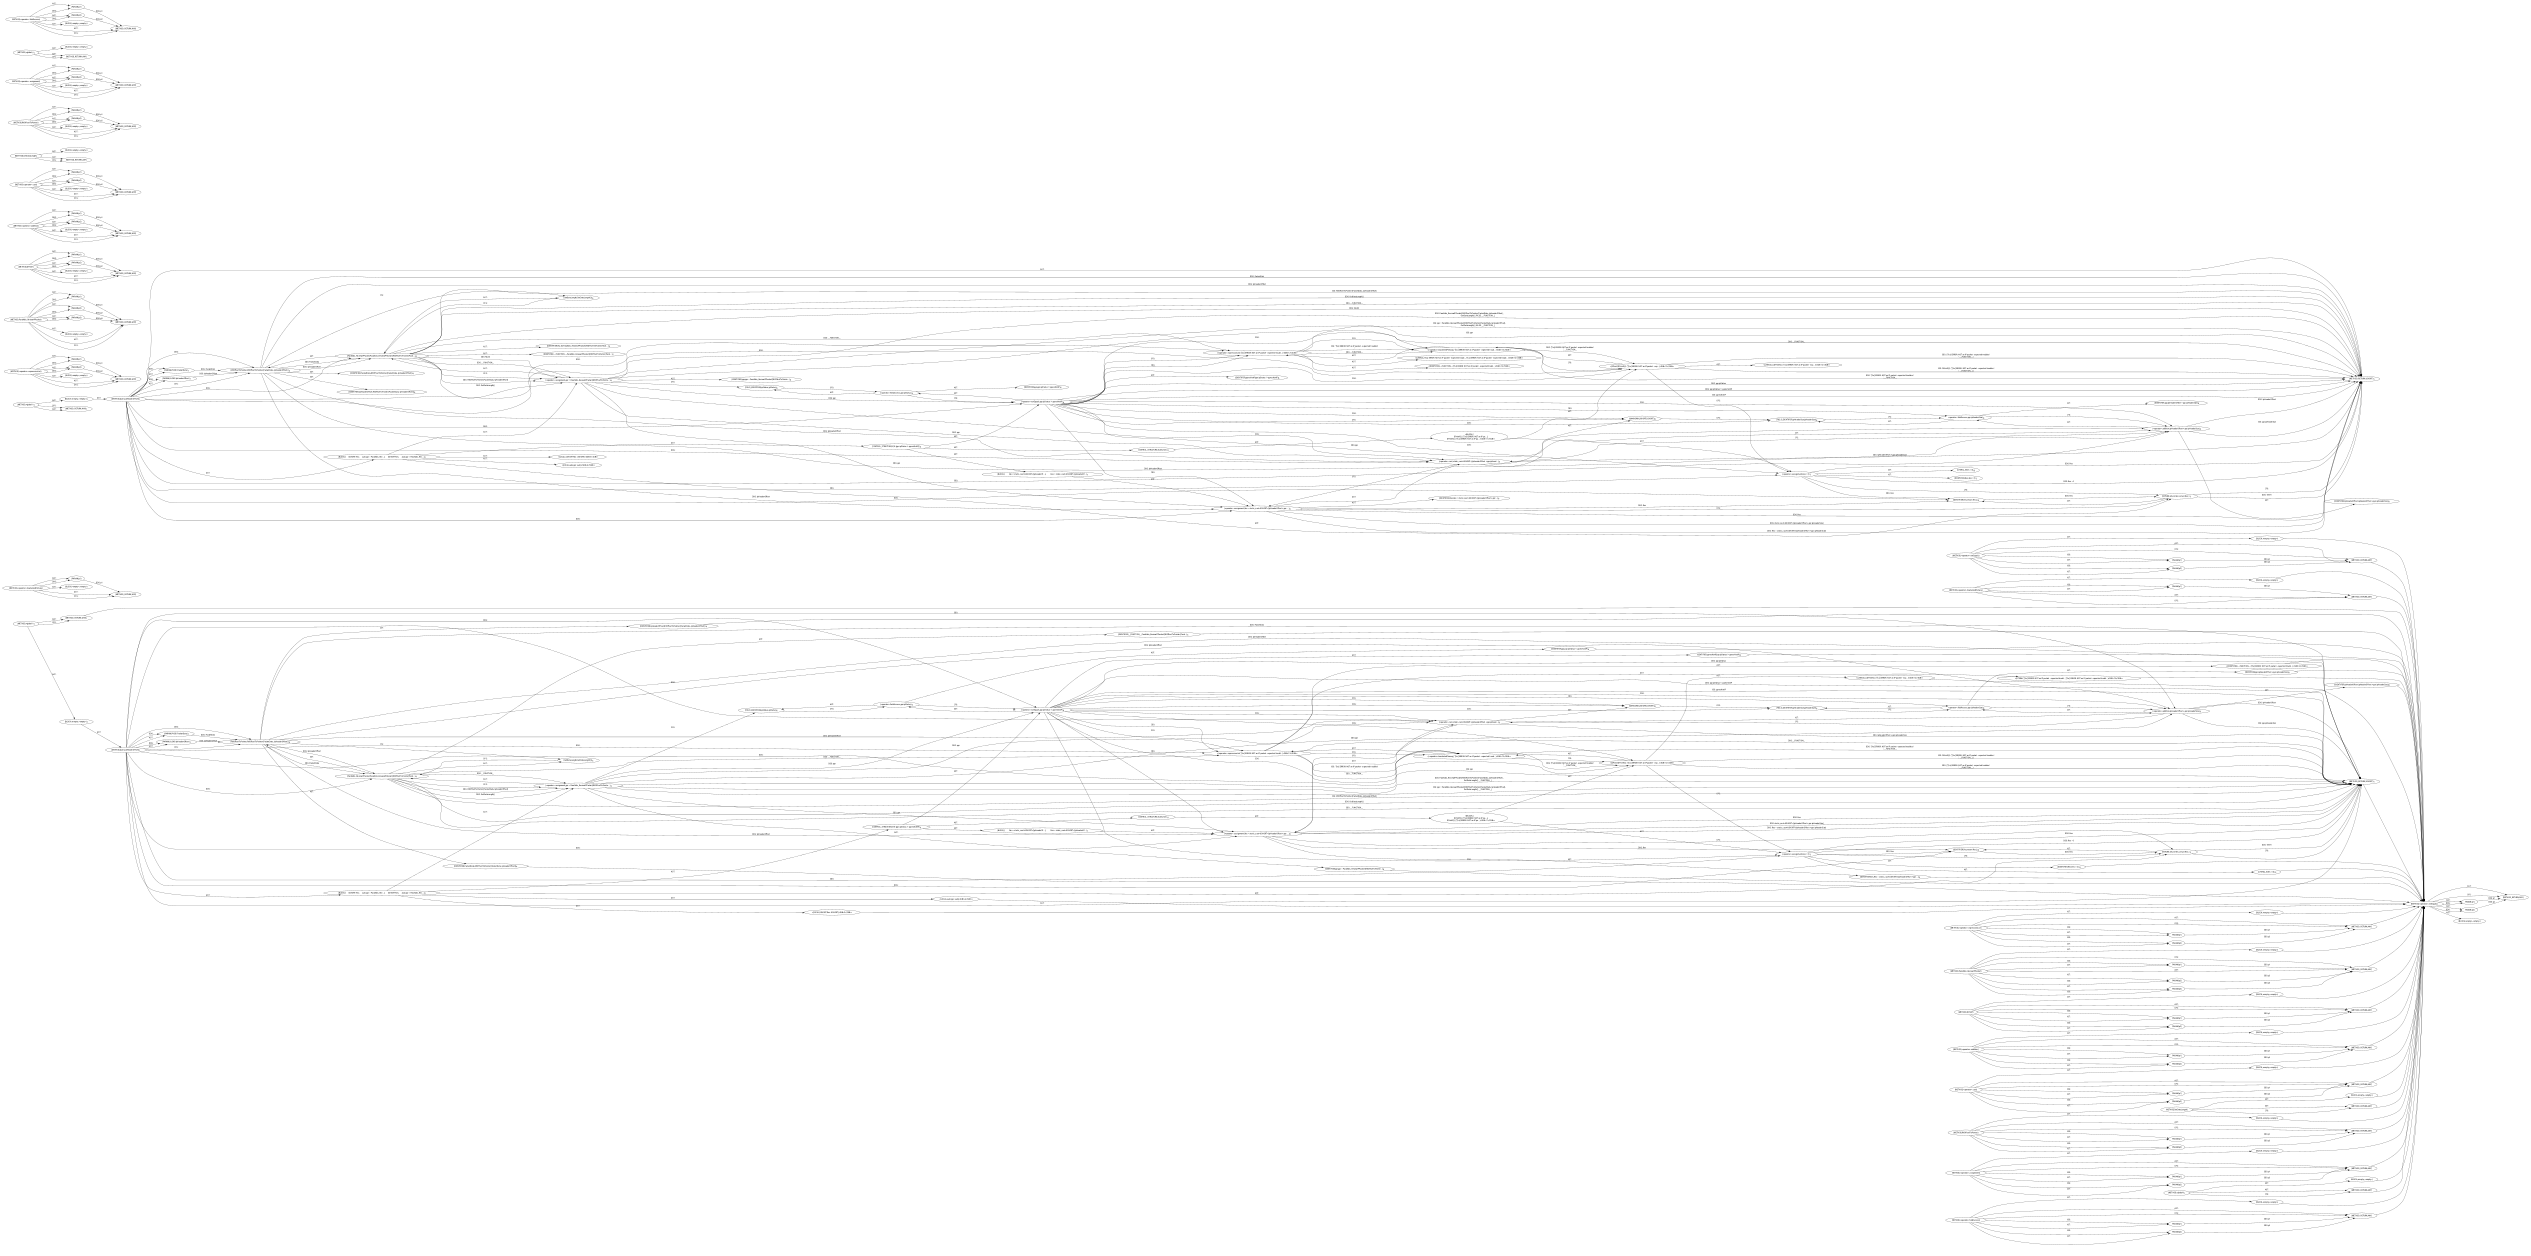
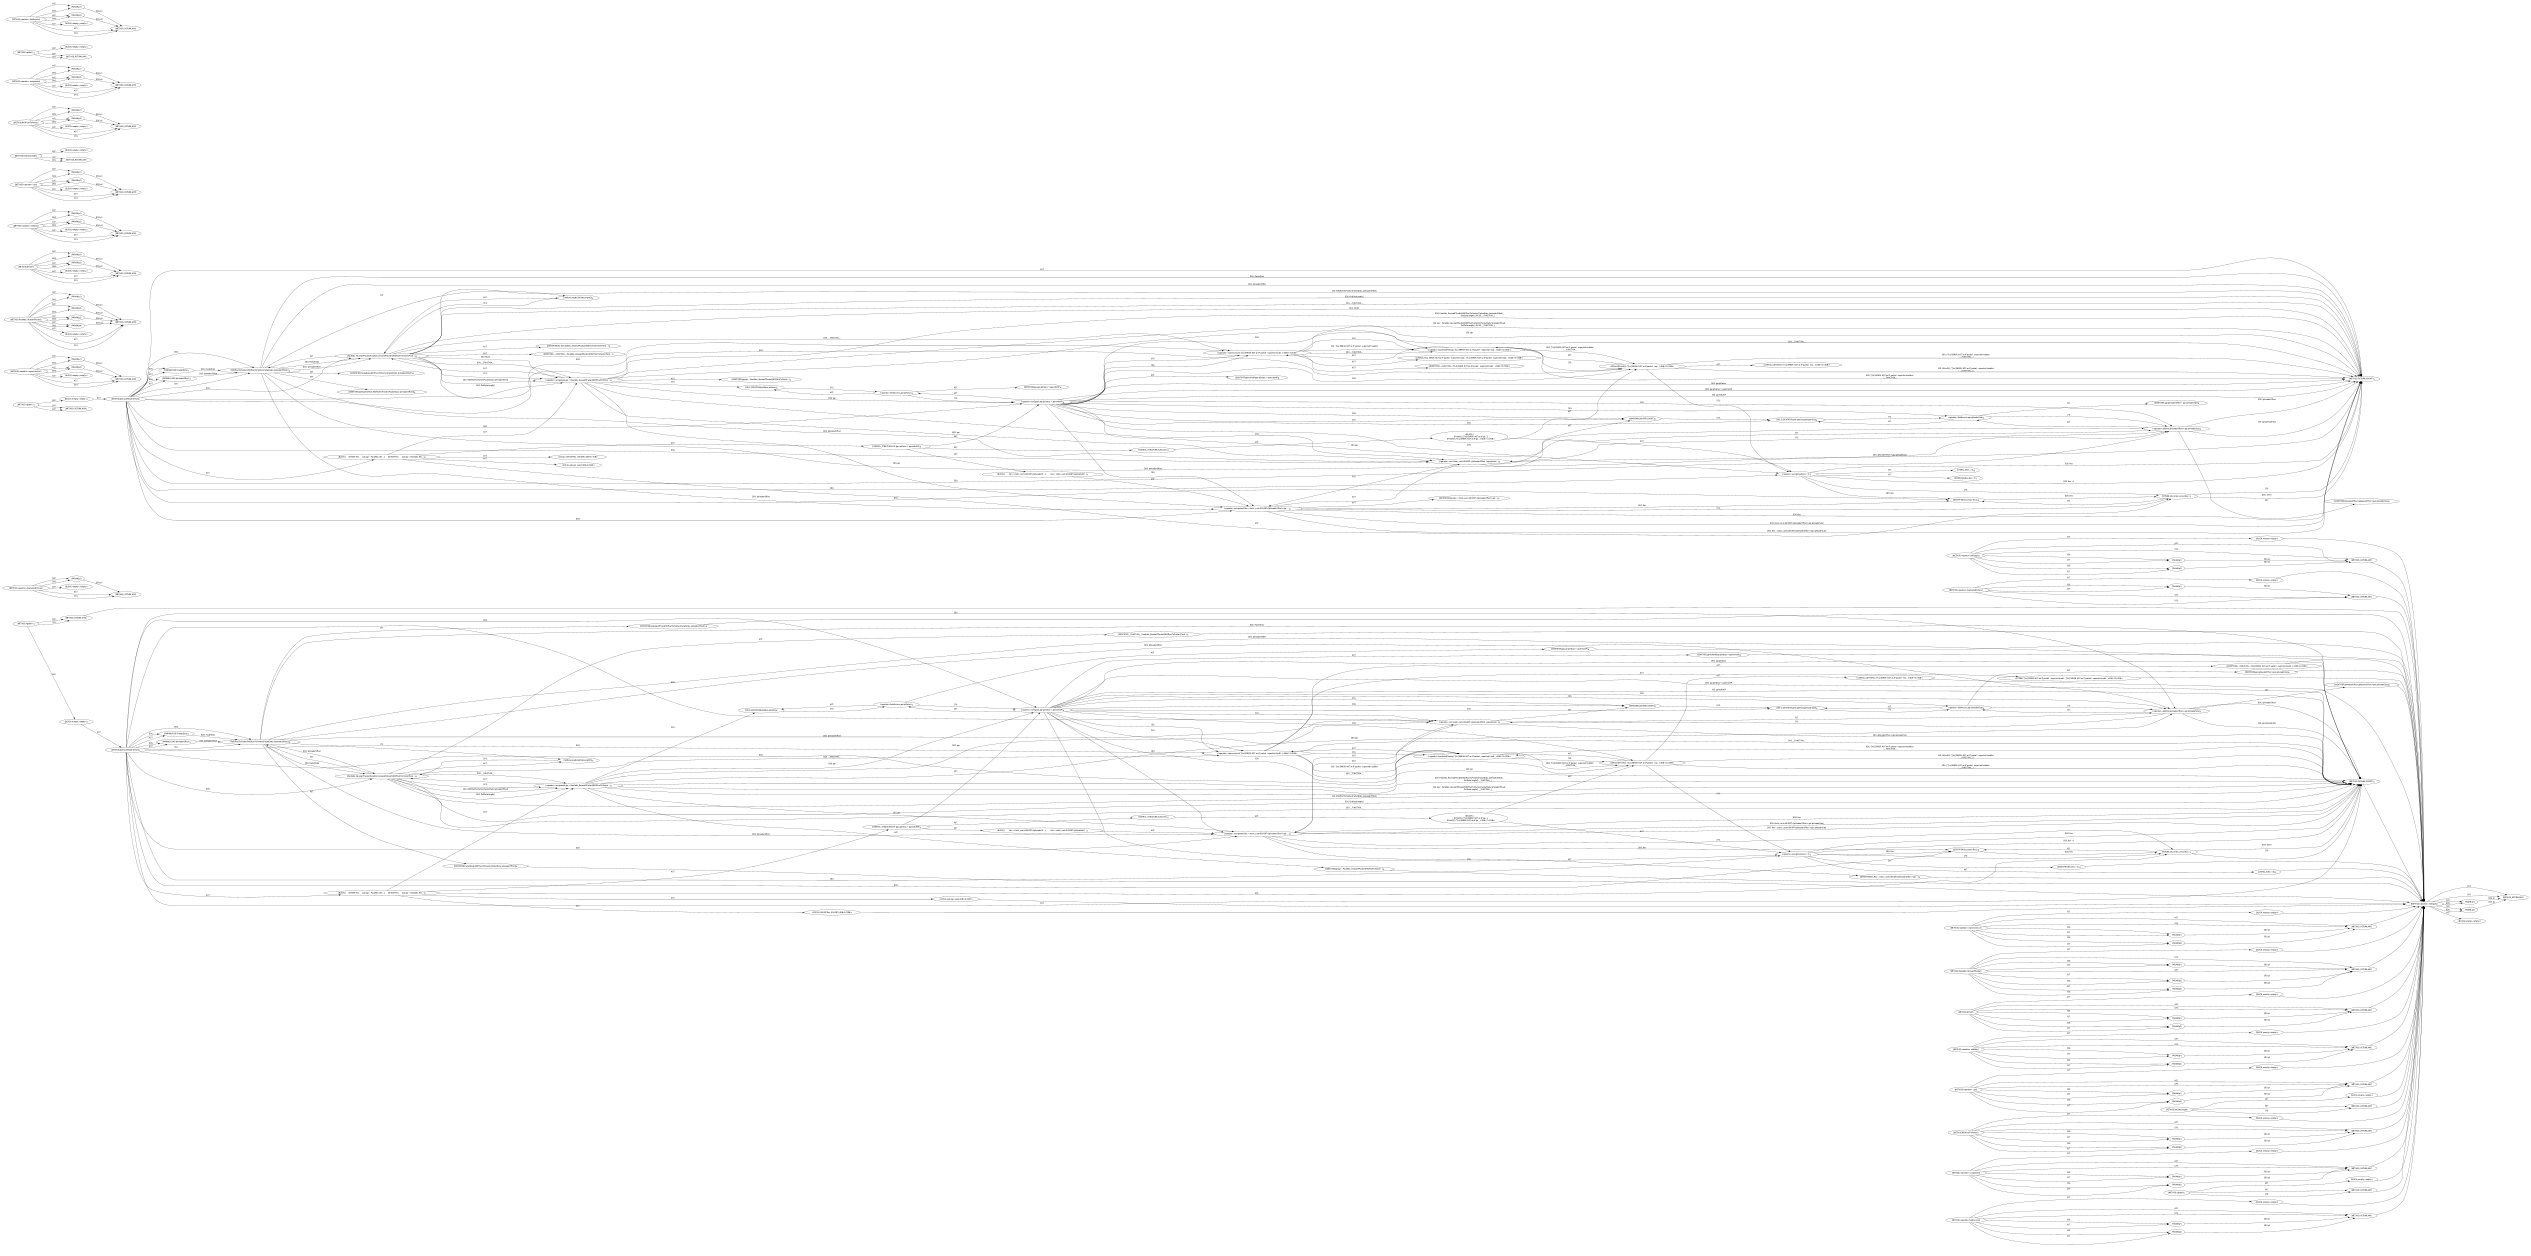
node "(PARAM,p4)": added
